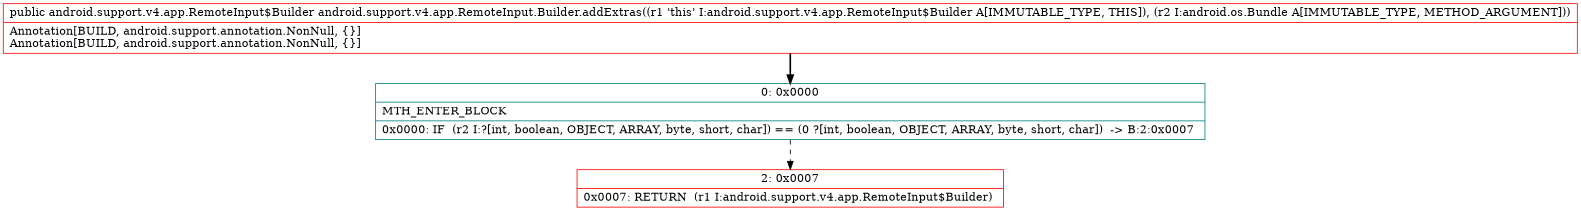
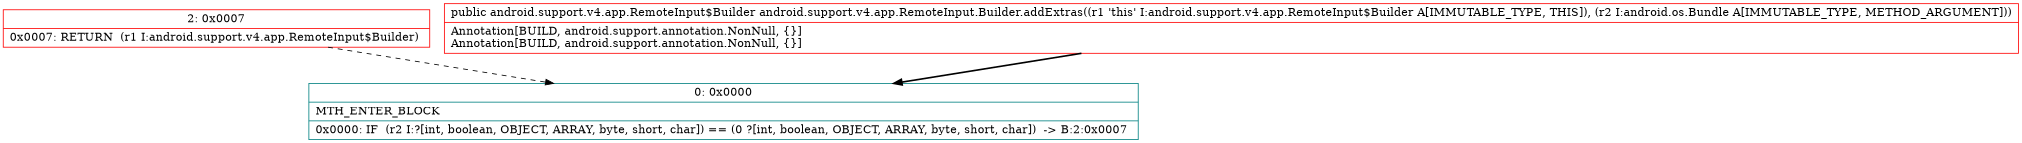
edge "0: 0x0000" -> "2: 0x0007": reversed
